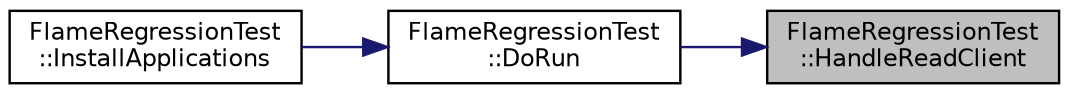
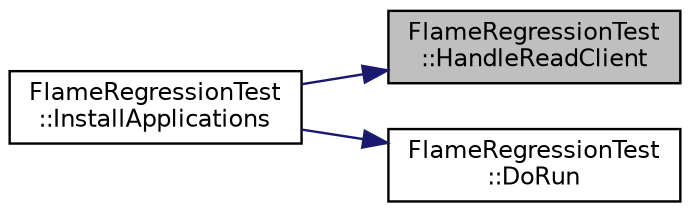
edge "FlameRegressionTest ::DoRun" -> "FlameRegressionTest ::HandleReadClient": now "FlameRegressionTest ::InstallApplications" -> "FlameRegressionTest ::HandleReadClient"
